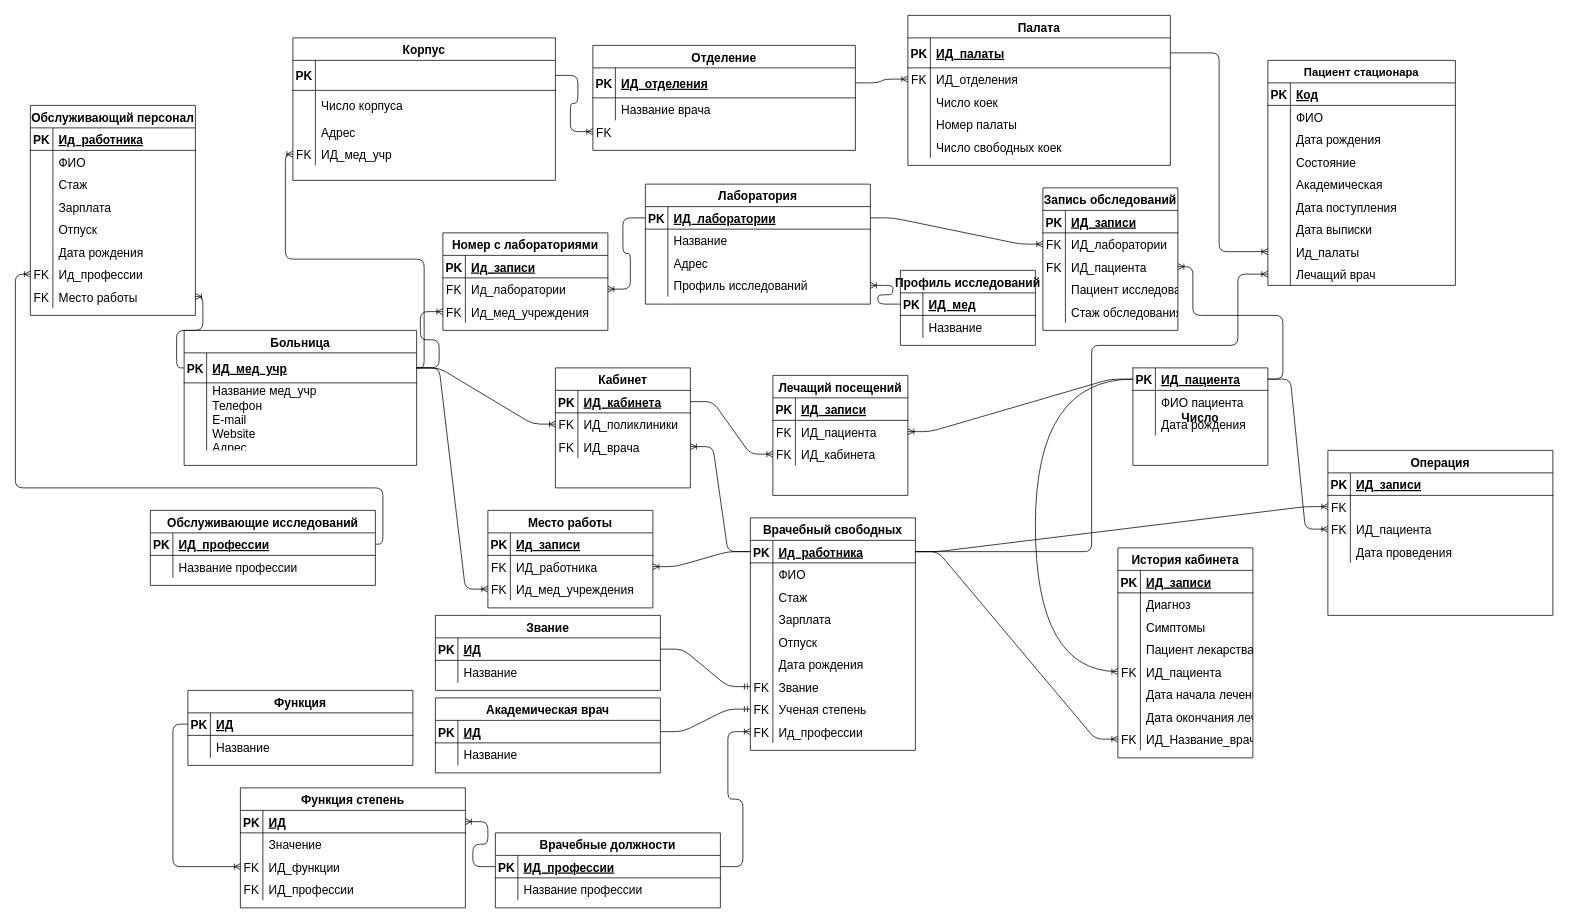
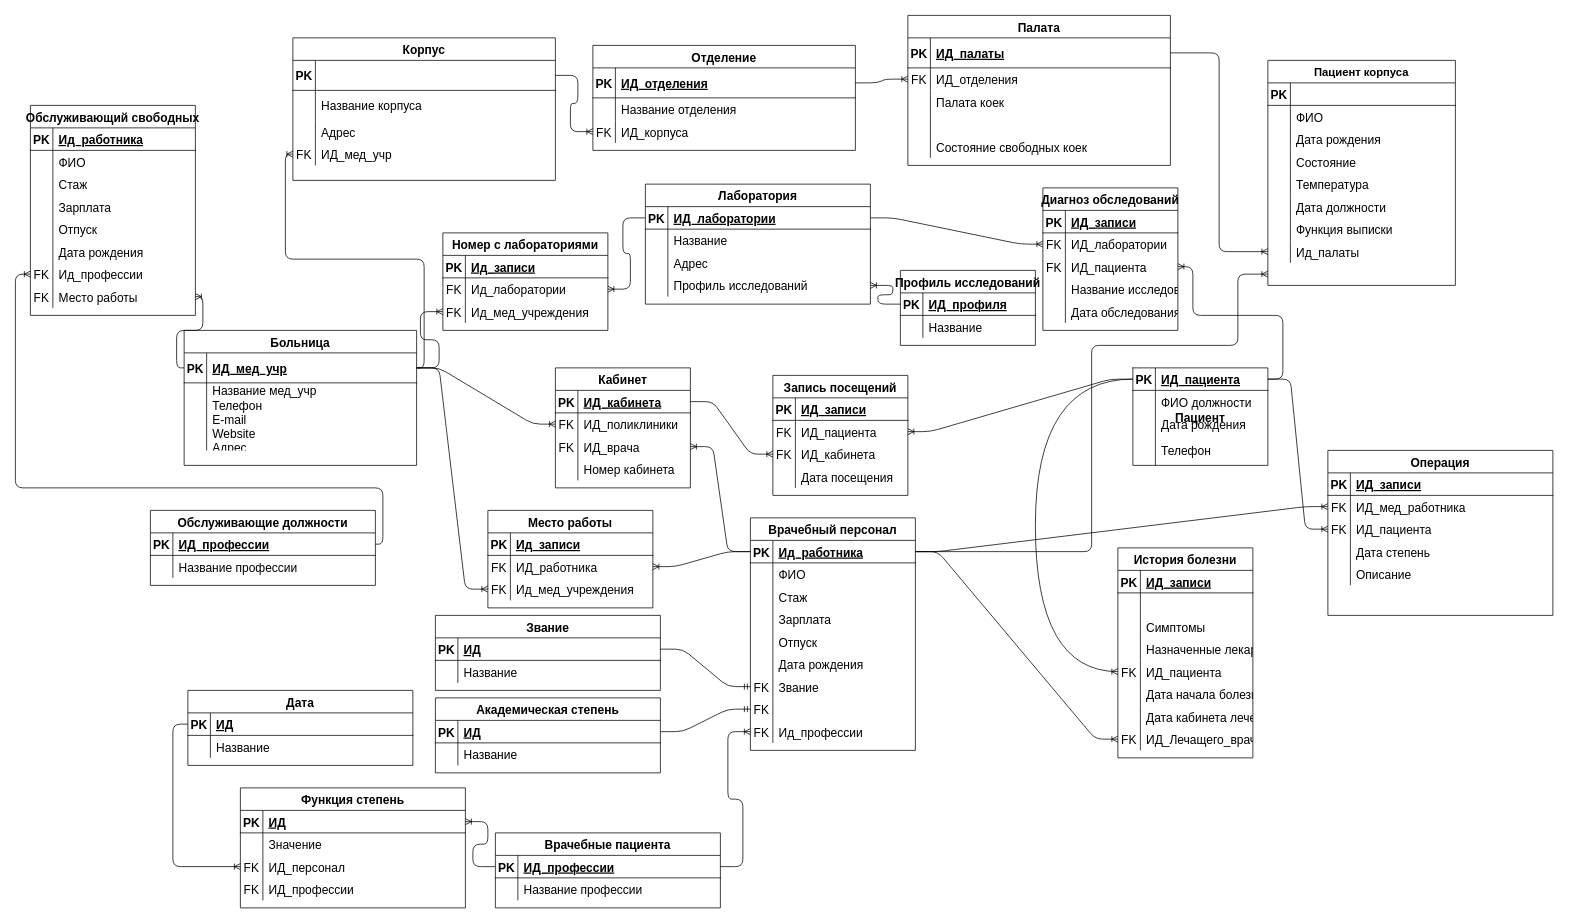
node "Пациент стационара": label "Пациент стационара" -> "Пациент корпуса"
node "Код": removed
node "Число коек": label "Число коек" -> "Палата коек"
node "Число корпуса": label "Число корпуса" -> "Название корпуса"
node "Название врача": label "Название врача" -> "Название отделения"
node "Обслуживающий персонал": label "Обслуживающий персонал" -> "Обслуживающий свободных"
node "Номер палаты": removed
node "ИД_корпуса": added
node "Число свободных коек": label "Число свободных коек" -> "Состояние свободных коек"
node "Академическая": label "Академическая" -> "Температура"
node "Запись обследований": label "Запись обследований" -> "Диагноз обследований"
node "Дата поступления": label "Дата поступления" -> "Дата должности"
node "Дата выписки": label "Дата выписки" -> "Функция выписки"
node "Лечащий врач": removed
node "Пациент исследования": label "Пациент исследования" -> "Название исследования"
node "ИД_мед": label "ИД_мед" -> "ИД_профиля"
node "Стаж обследования": label "Стаж обследования" -> "Дата обследования"
node "Лечащий посещений": label "Лечащий посещений" -> "Запись посещений"
node "ФИО пациента": label "ФИО пациента" -> "ФИО должности"
node "Число": label "Число" -> "Пациент"
node "Телефон": added
node "Номер кабинета": added
node "Дата посещения": added
node "ИД_мед_работника": added
node "Обслуживающие исследований": label "Обслуживающие исследований" -> "Обслуживающие должности"
node "Врачебный свободных": label "Врачебный свободных" -> "Врачебный персонал"
node "Дата проведения": label "Дата проведения" -> "Дата степень"
node "История кабинета": label "История кабинета" -> "История болезни"
node "Описание": added
node "Диагноз": removed
node "Пациент лекарства": label "Пациент лекарства" -> "Назначенные лекарства"
node "Дата начала лечения": label "Дата начала лечения" -> "Дата начала болезни"
node "Функция": label "Функция" -> "Дата"
node "Ученая степень": removed
node "Академическая врач": label "Академическая врач" -> "Академическая степень"
node "Дата окончания лечения": label "Дата окончания лечения" -> "Дата кабинета лечения"
node "ИД_Название_врача": label "ИД_Название_врача" -> "ИД_Лечащего_врача"
node "Врачебные должности": label "Врачебные должности" -> "Врачебные пациента"
node "ИД_функции": label "ИД_функции" -> "ИД_персонал"
